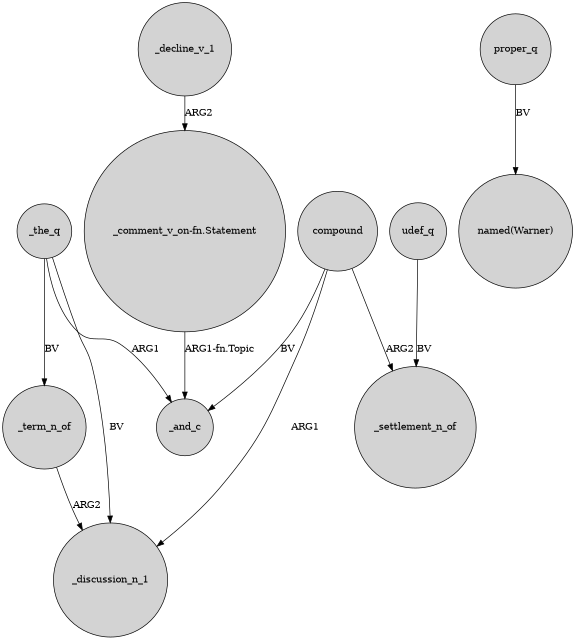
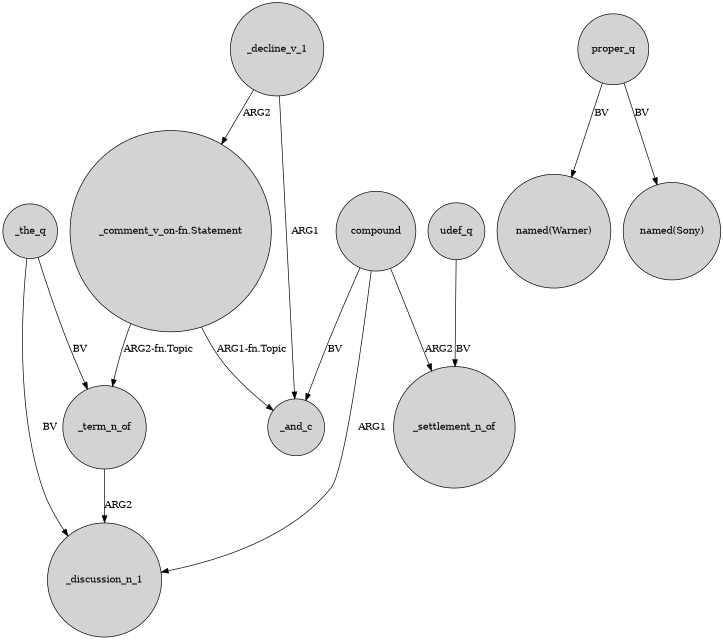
node "named(Sony)": added
edge "_the_q" -> "_and_c": now "_decline_v_1" -> "_and_c"
edge "_comment_v_on-fn.Statement" -> "_term_n_of": added, label "ARG2-fn.Topic"
